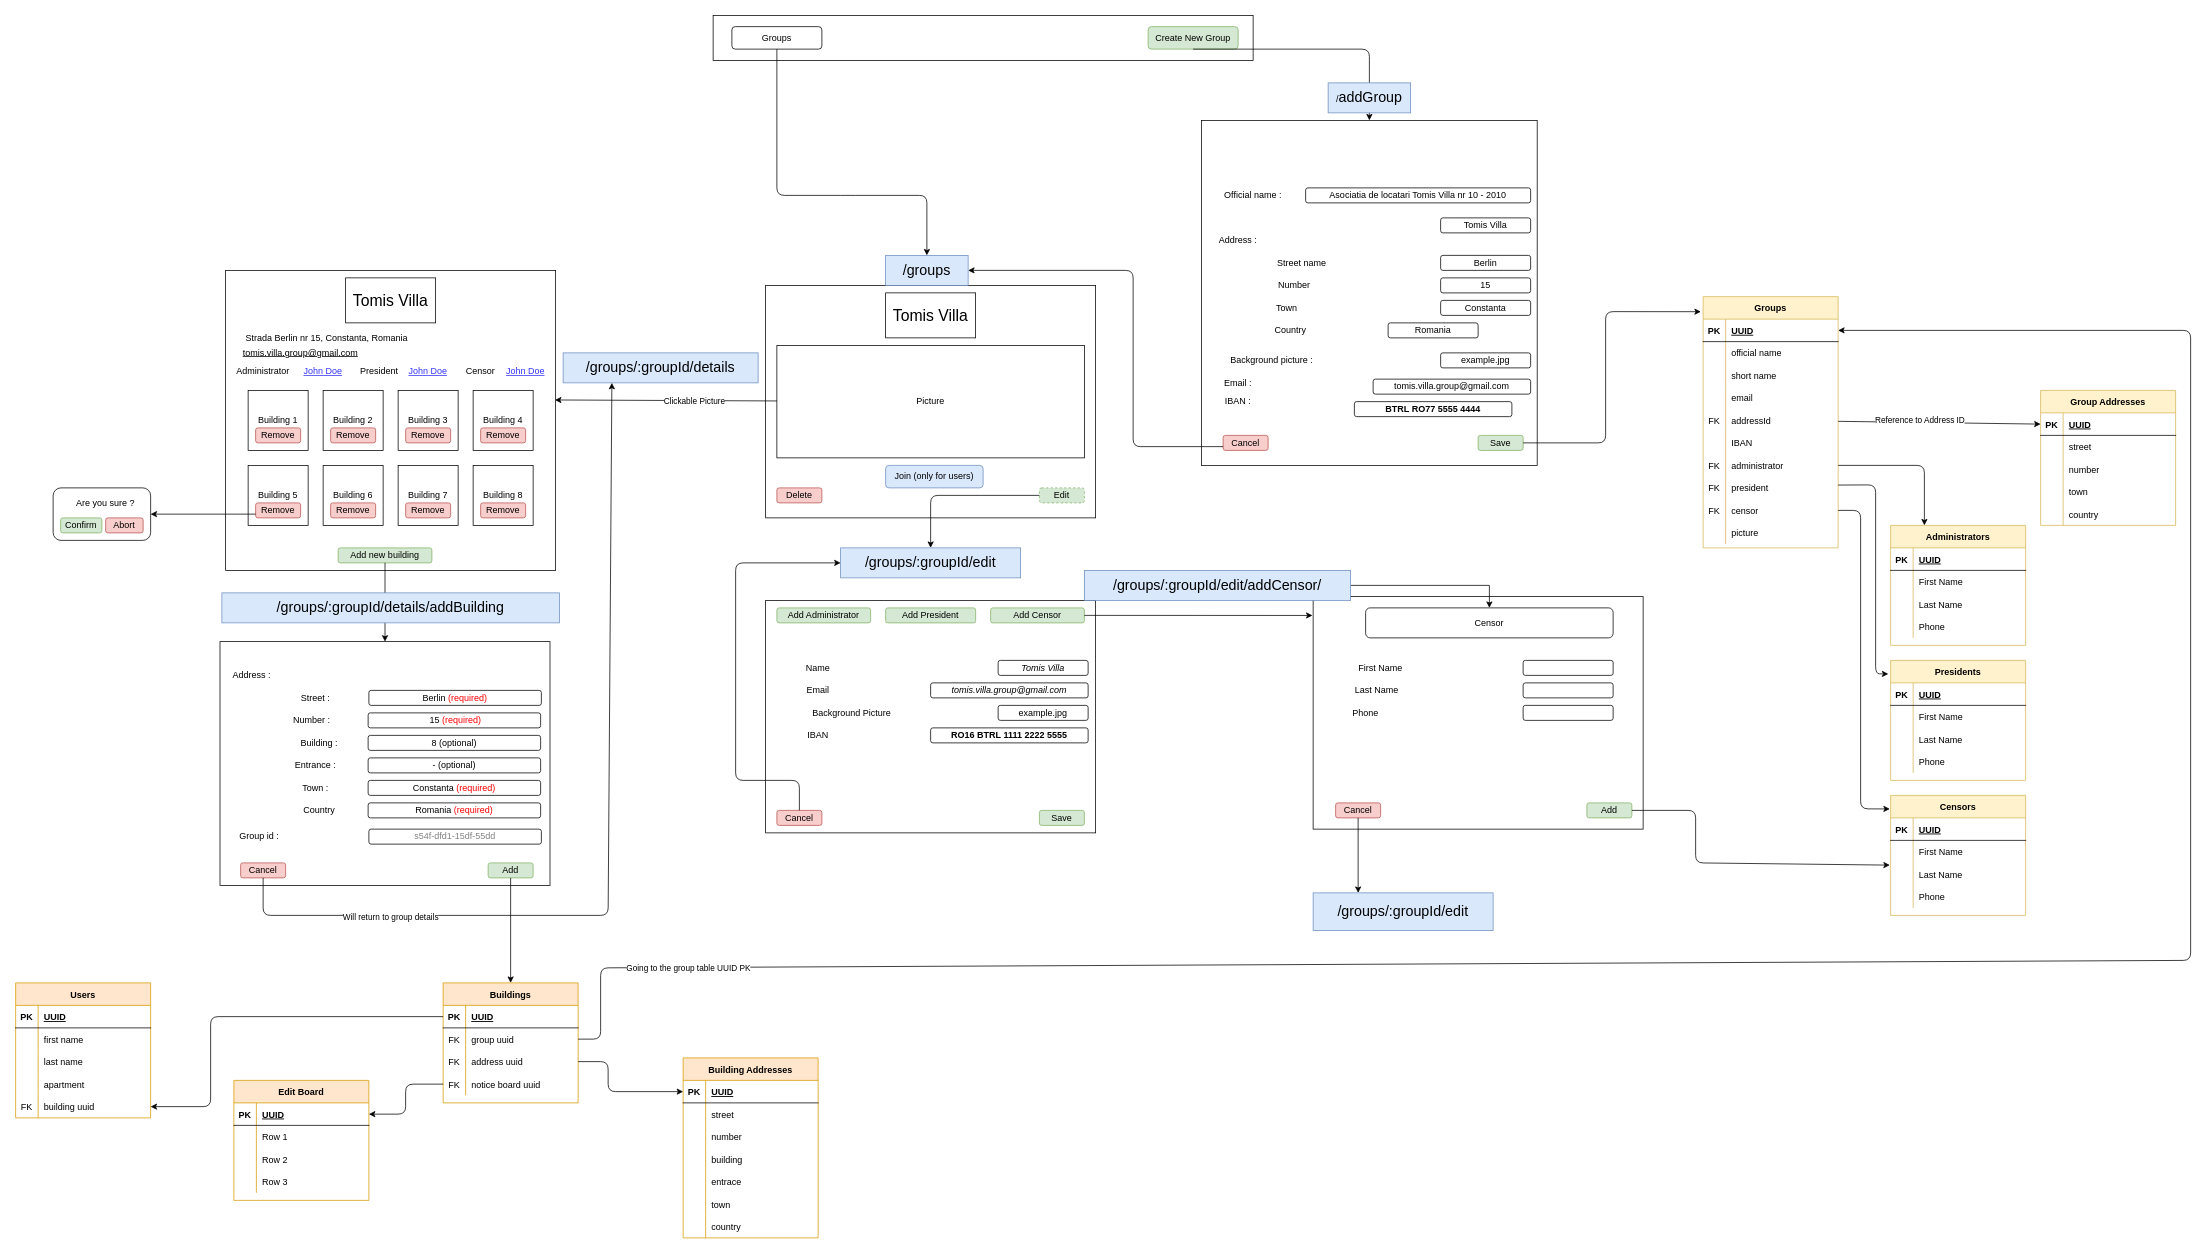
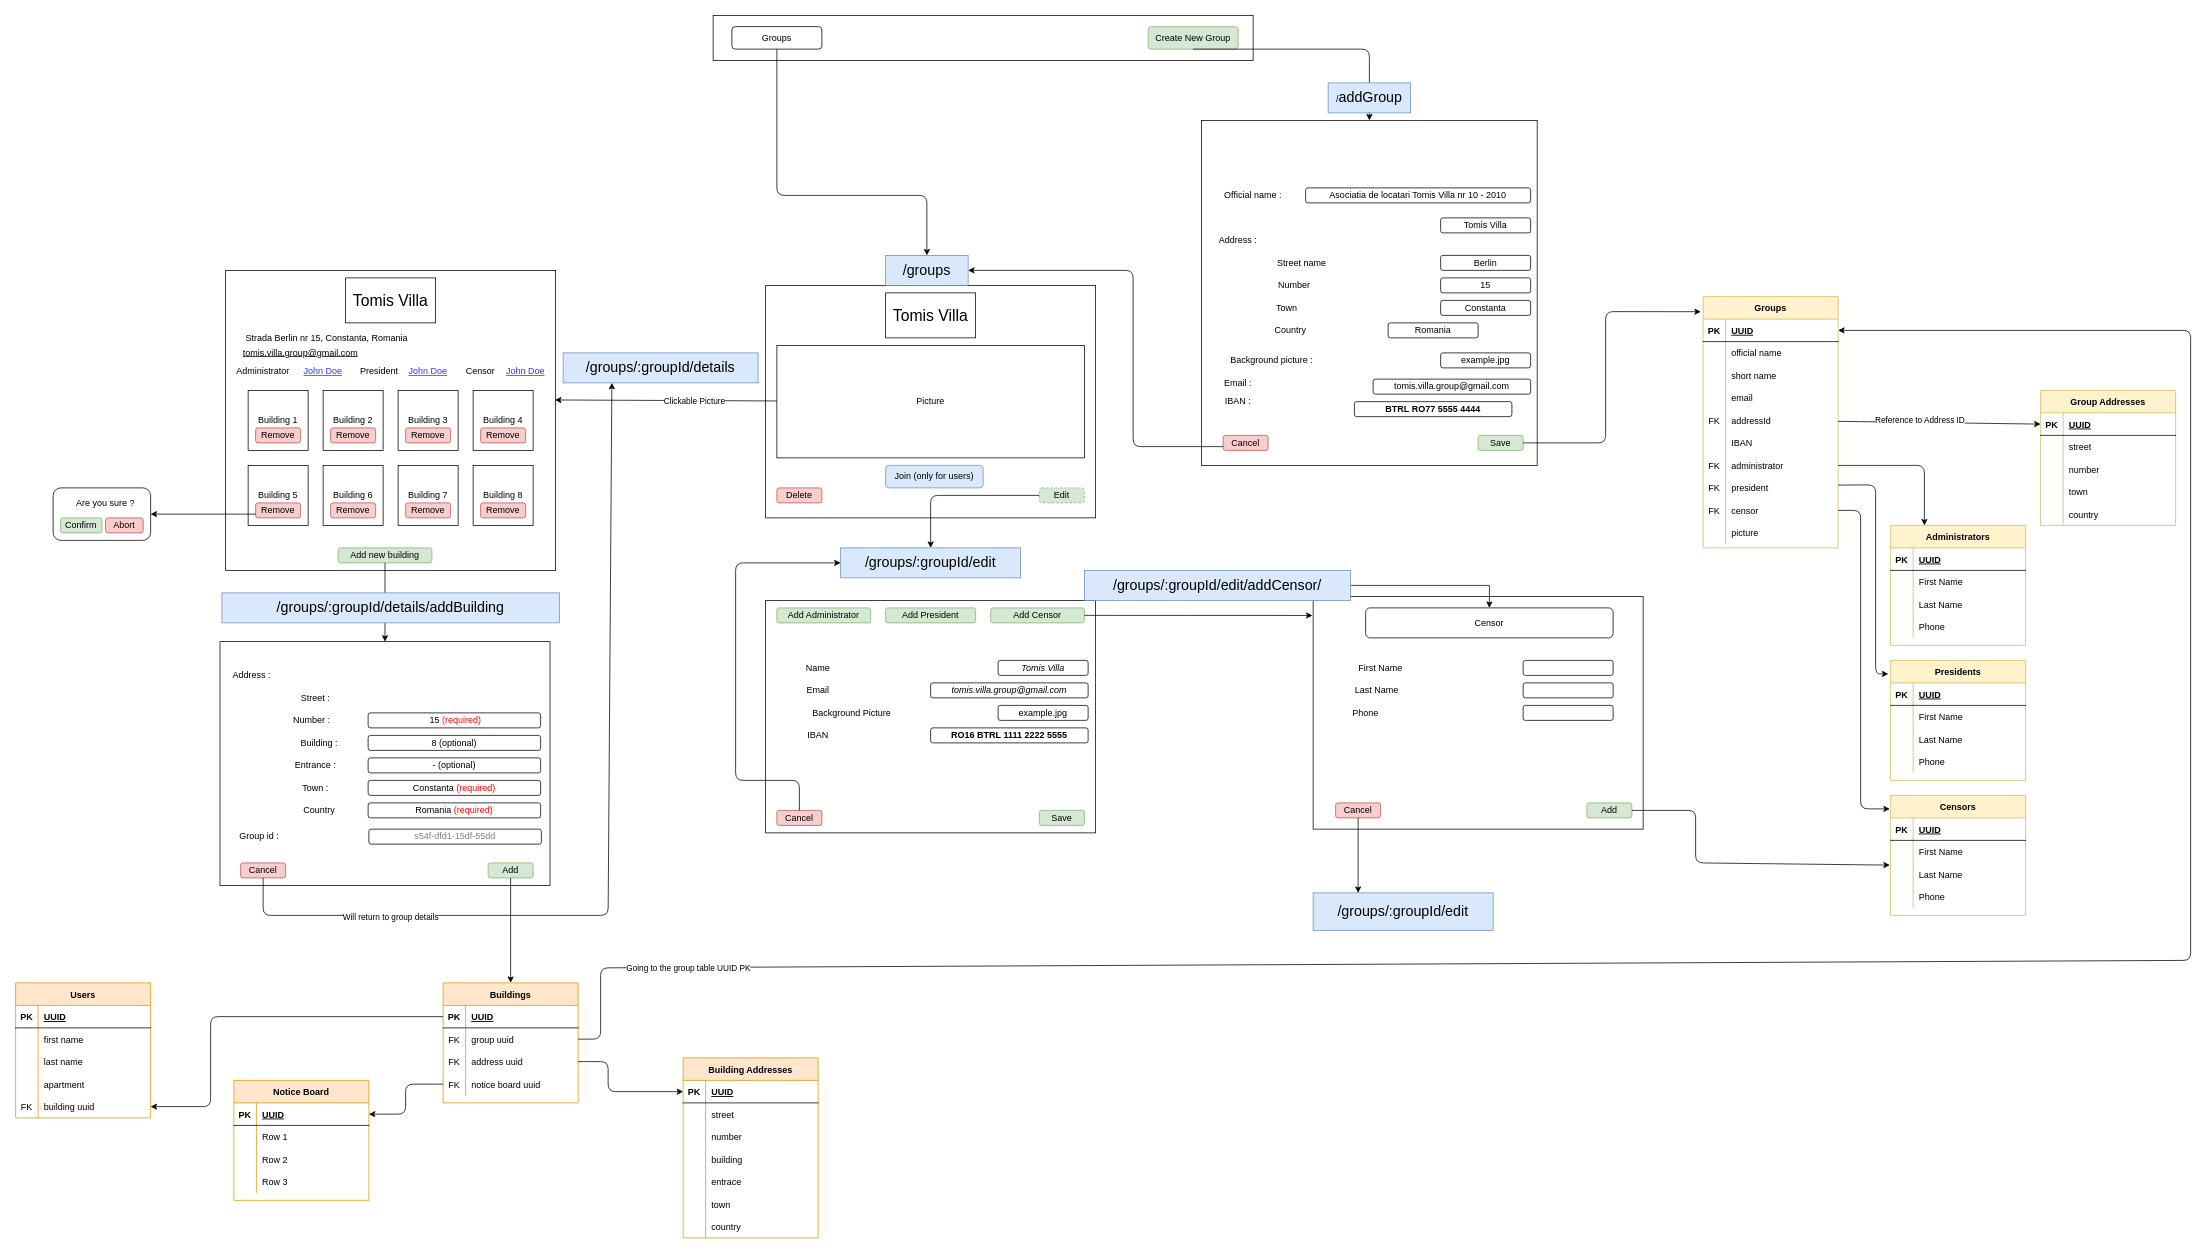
node "Berlin (required)": removed
node "Edit Board": label "Edit Board" -> "Notice Board"
